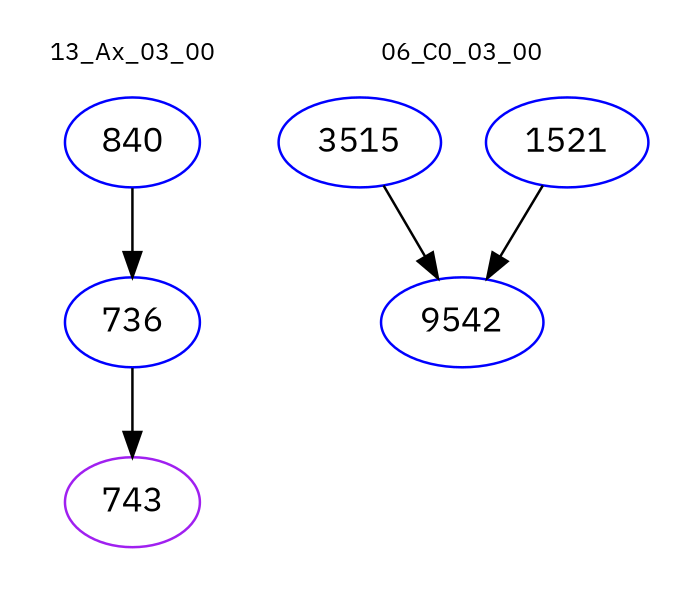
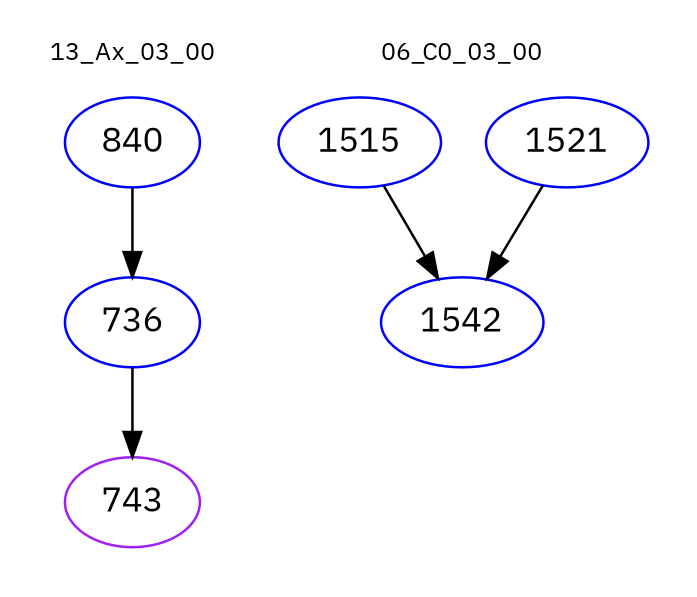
node "3515": label "3515" -> "1515"
node "9542": label "9542" -> "1542"
